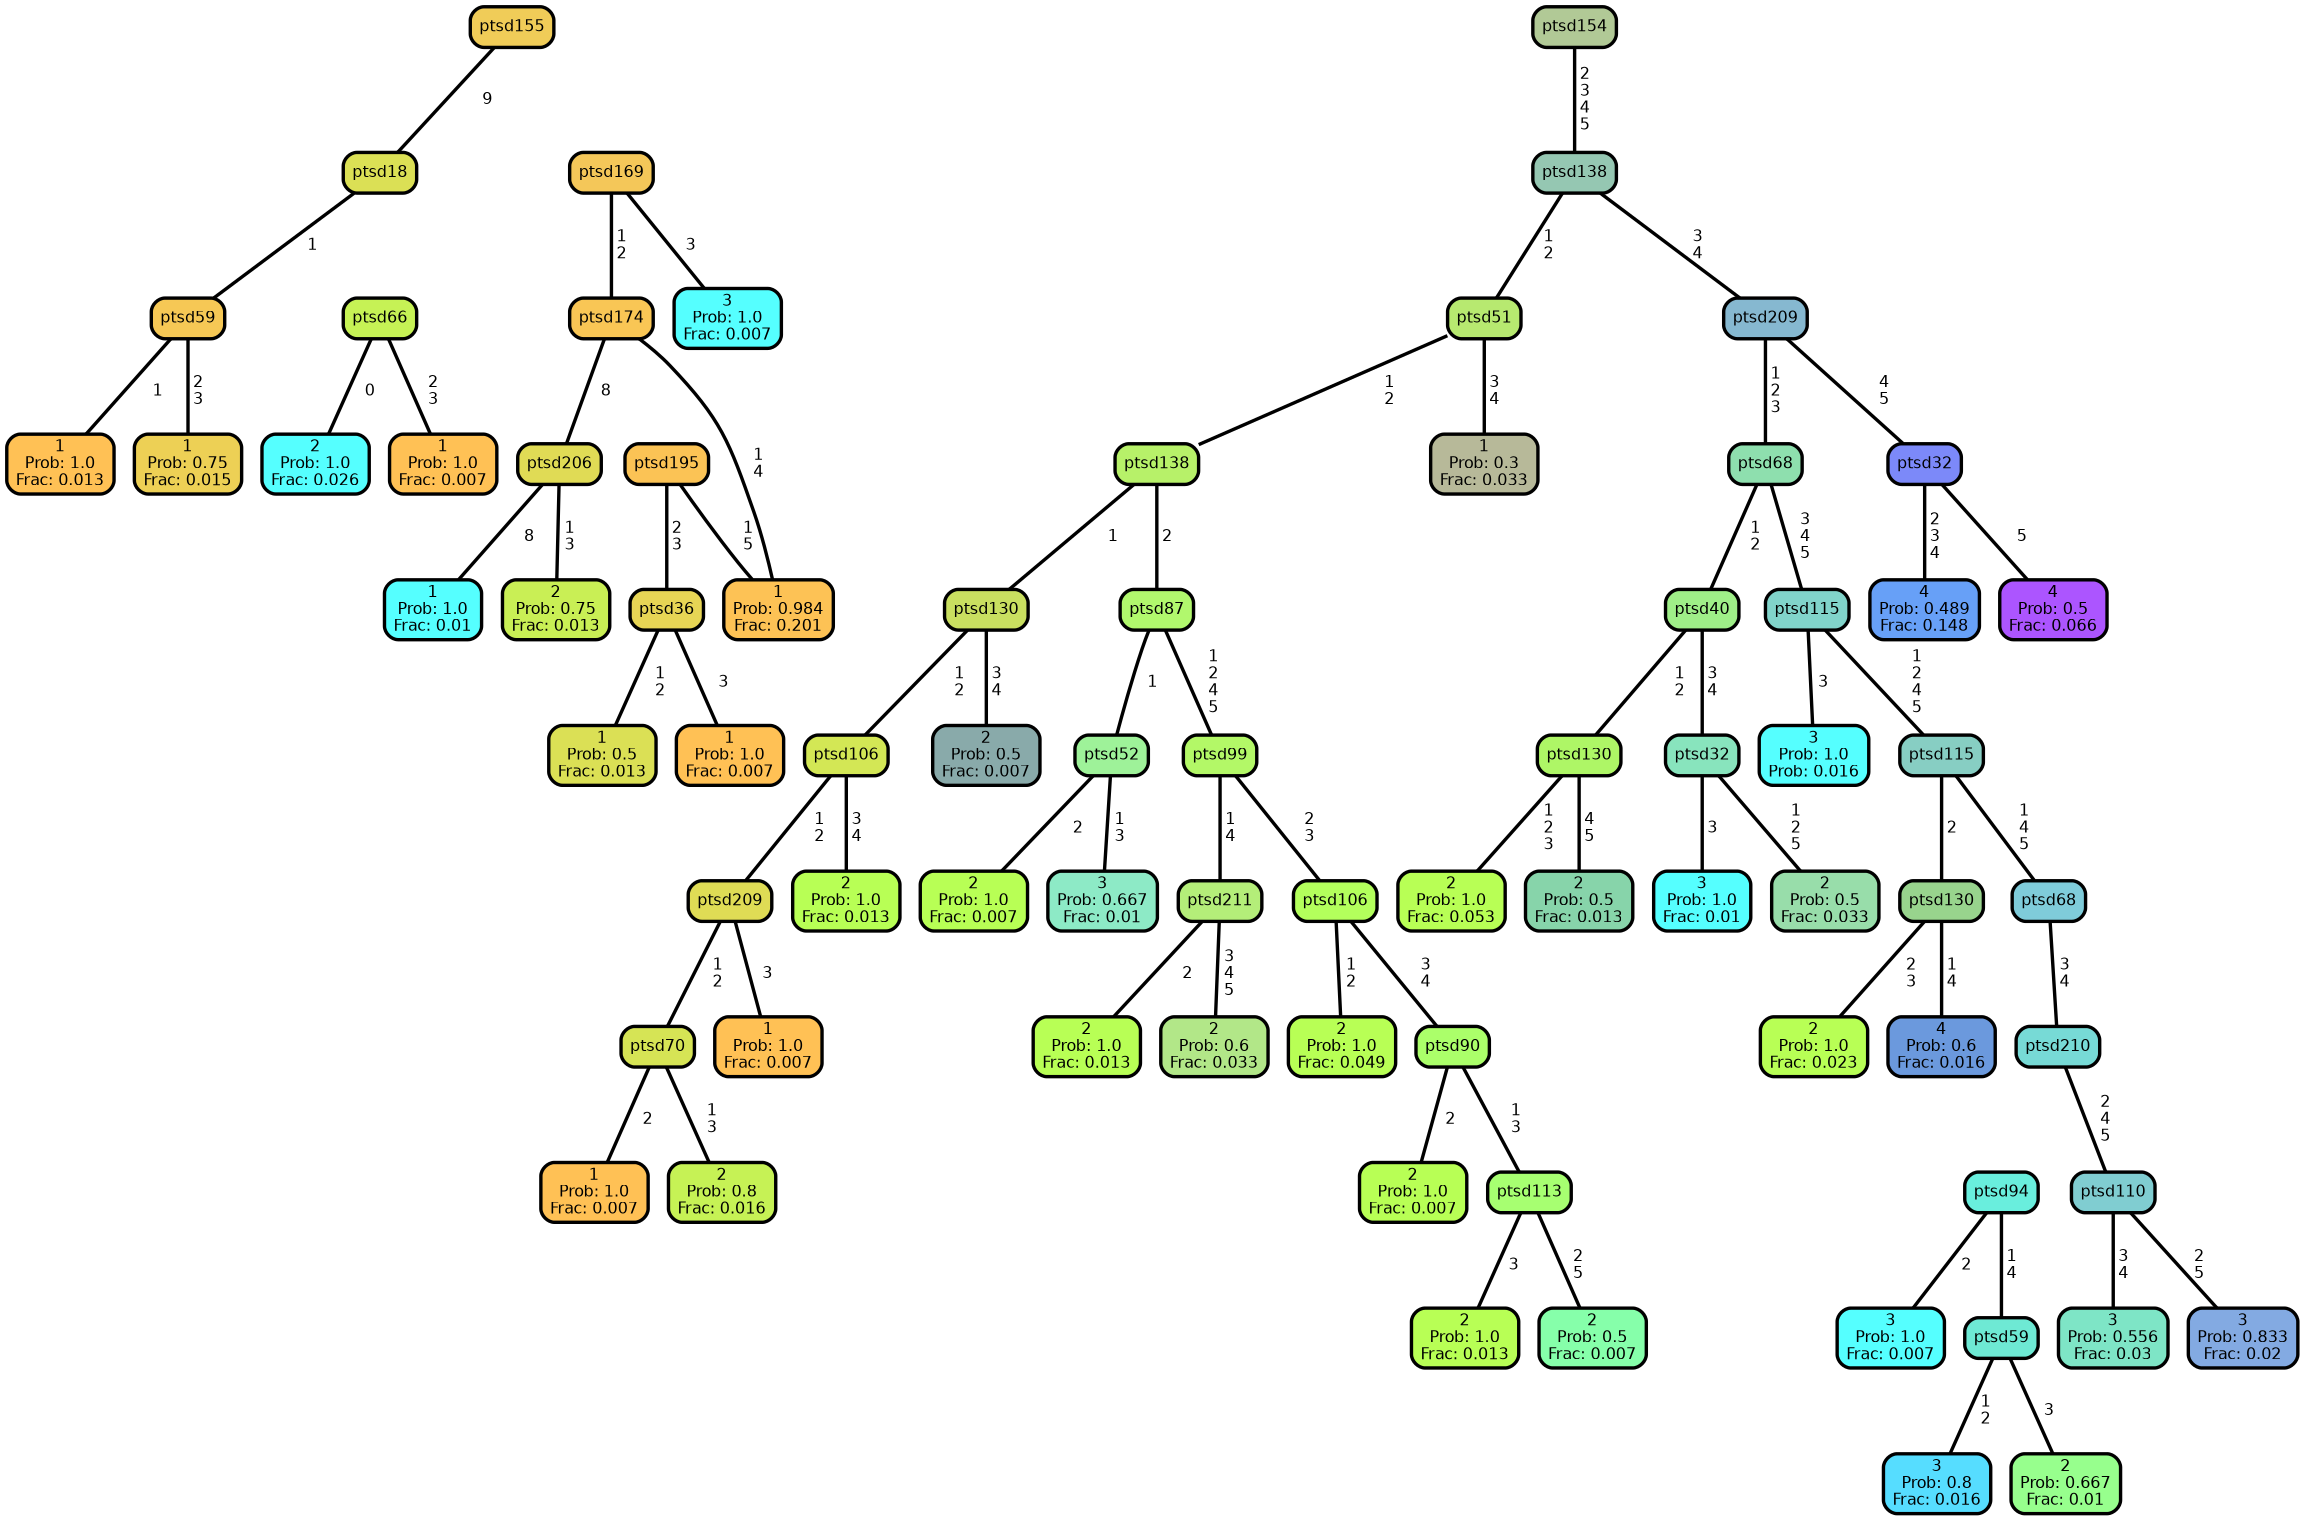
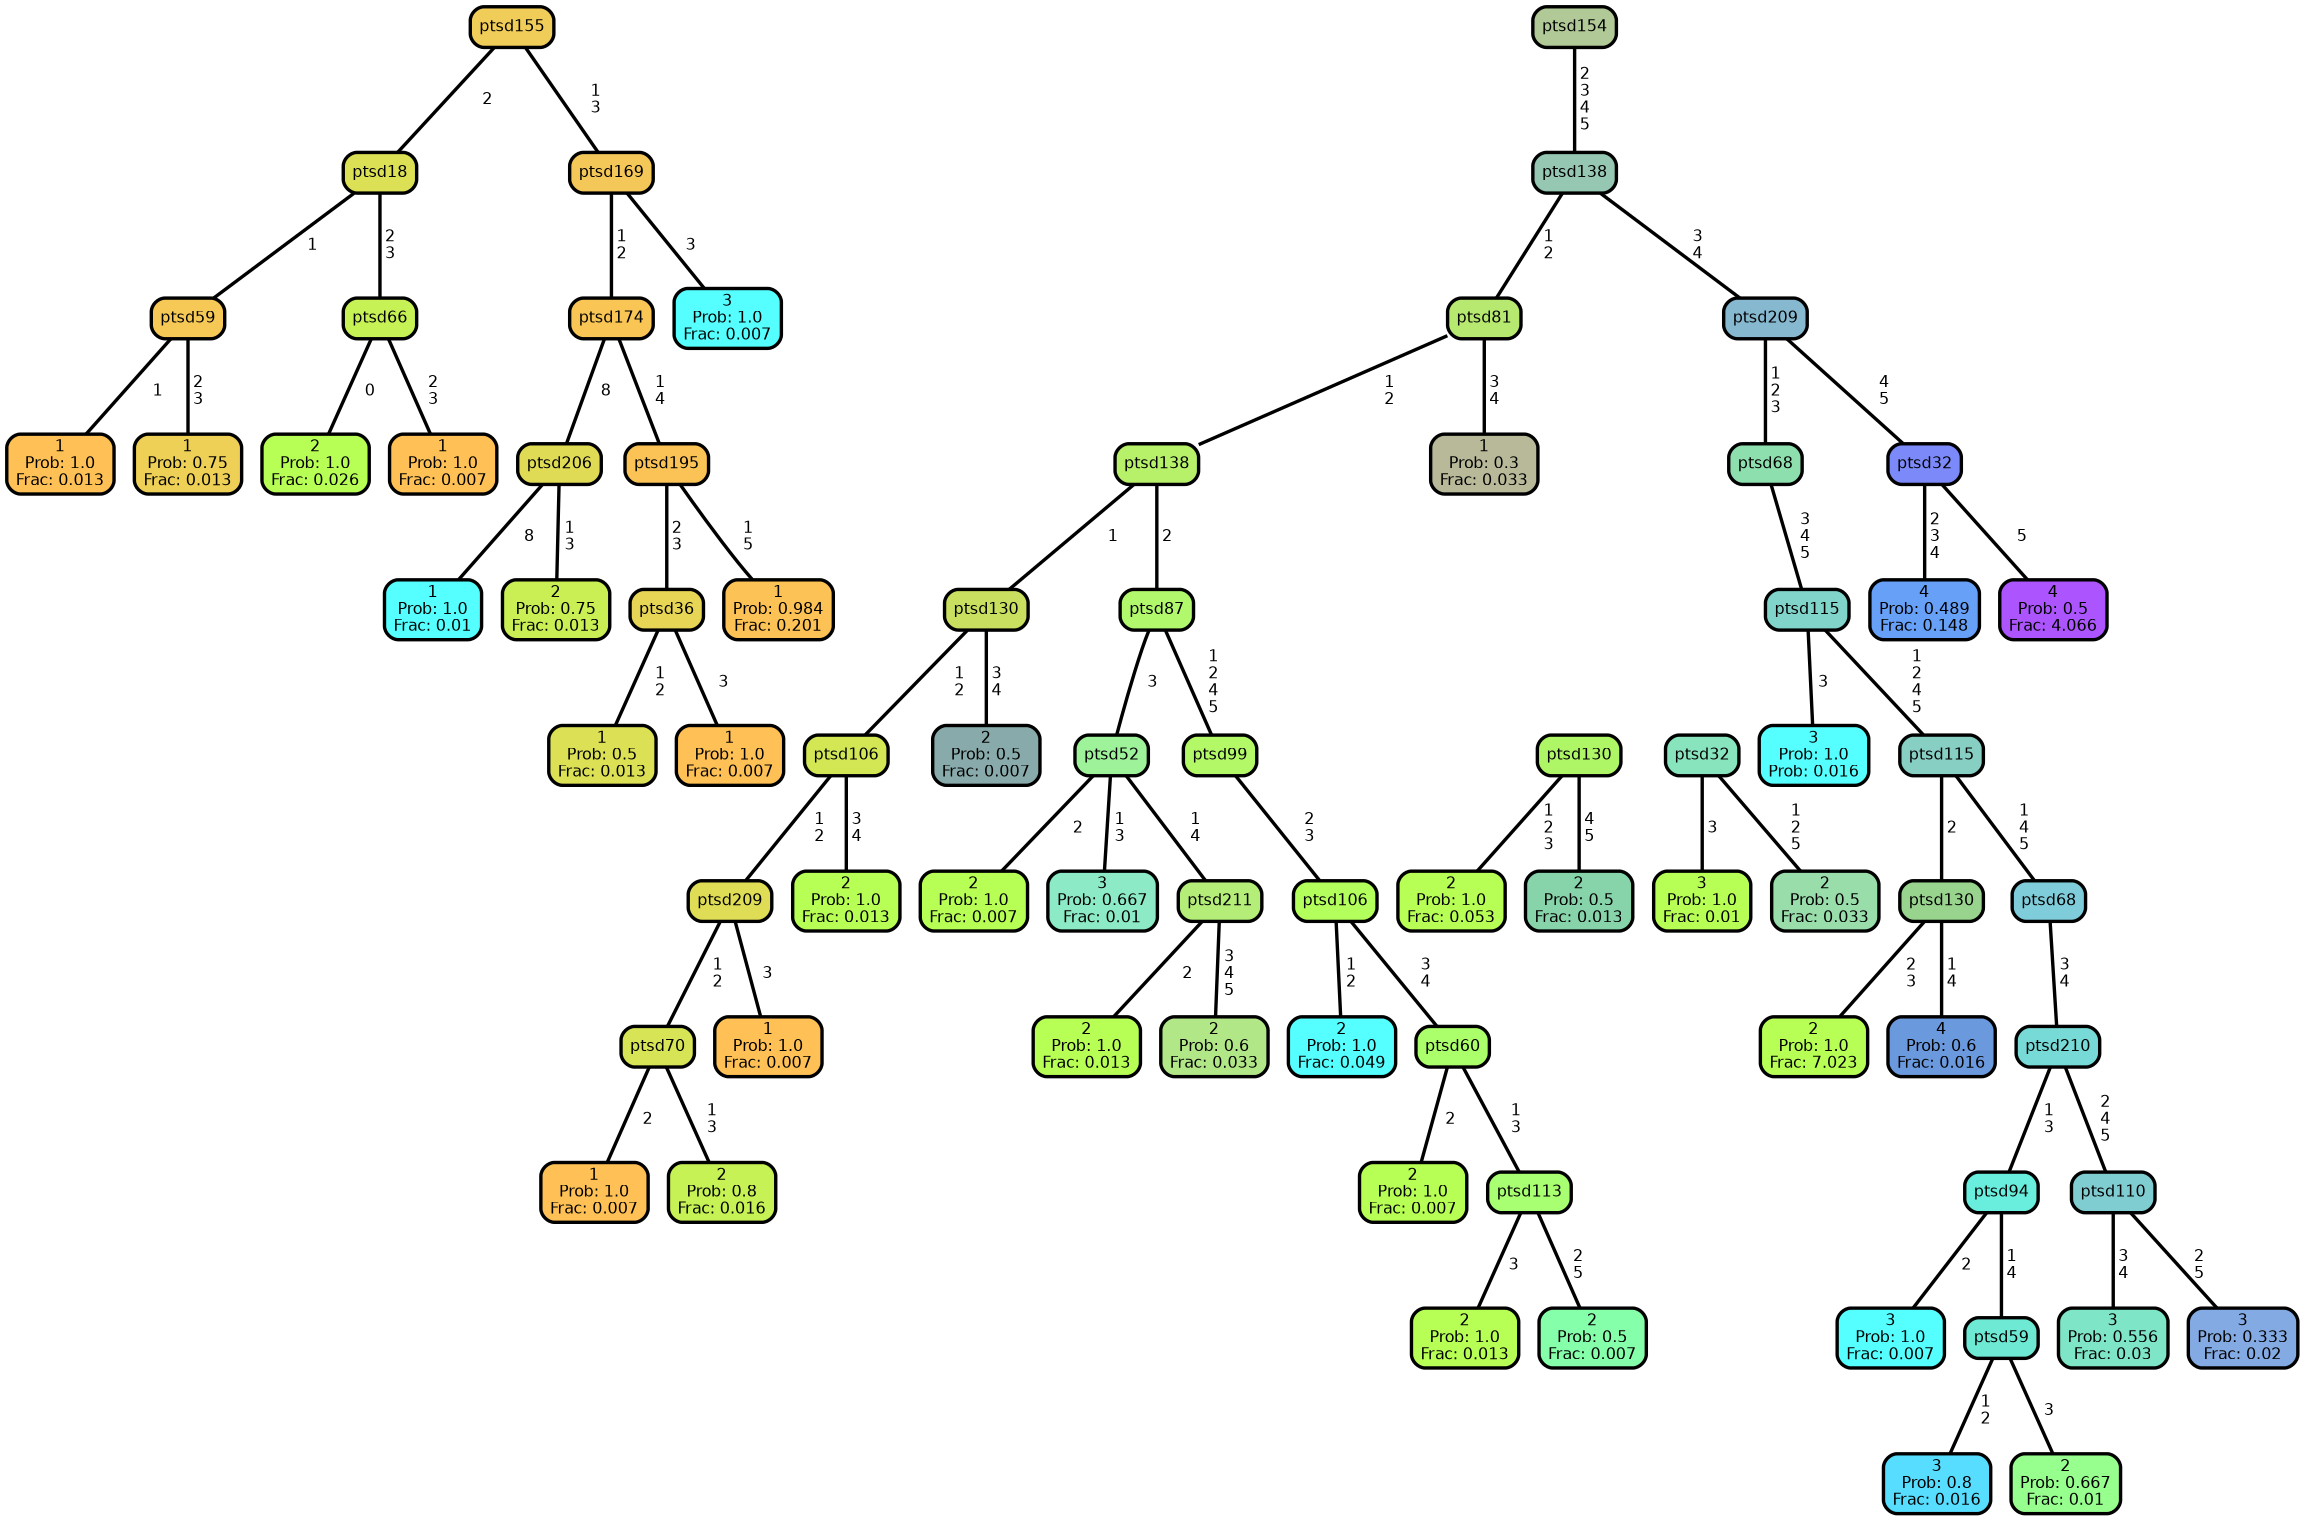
edge "ptsd155" -- "ptsd18": label " 9" -> " 2"
edge "ptsd155" -- "ptsd169": added, label "1 3"
edge "ptsd18" -- "ptsd66": added, label "2 3"
node "ptsd51": label "ptsd51" -> "ptsd81"
edge "ptsd174" -- "1 Prob: 0.984 Frac: 0.201": now "ptsd174" -- "ptsd195"
node "1 Prob: 0.75 Frac: 0.015": label "1 Prob: 0.75 Frac: 0.015" -> "1 Prob: 0.75 Frac: 0.013"
node "2 Prob: 1.0 Frac: 0.026": fillcolor #55ffff -> #b8ff55
node "ptsd40": removed
node "4 Prob: 0.5 Frac: 0.066": label "4 Prob: 0.5 Frac: 0.066" -> "4 Prob: 0.5 Frac: 4.066"
edge "ptsd87" -- "ptsd52": label " 1" -> " 3"
edge "ptsd99" -- "ptsd211": now "ptsd52" -- "ptsd211"
node "3 Prob: 1.0 Frac: 0.01": fillcolor #55ffff -> #b8ff55
node "2 Prob: 1.0 Frac: 0.049": fillcolor #b8ff55 -> #55ffff
node "ptsd90": label "ptsd90" -> "ptsd60"
node "2 Prob: 1.0 Frac: 0.023": label "2 Prob: 1.0 Frac: 0.023" -> "2 Prob: 1.0 Frac: 7.023"
edge "ptsd210" -- "ptsd94": added, label "1 3"
node "3 Prob: 0.833 Frac: 0.02": label "3 Prob: 0.833 Frac: 0.02" -> "3 Prob: 0.333 Frac: 0.02"
